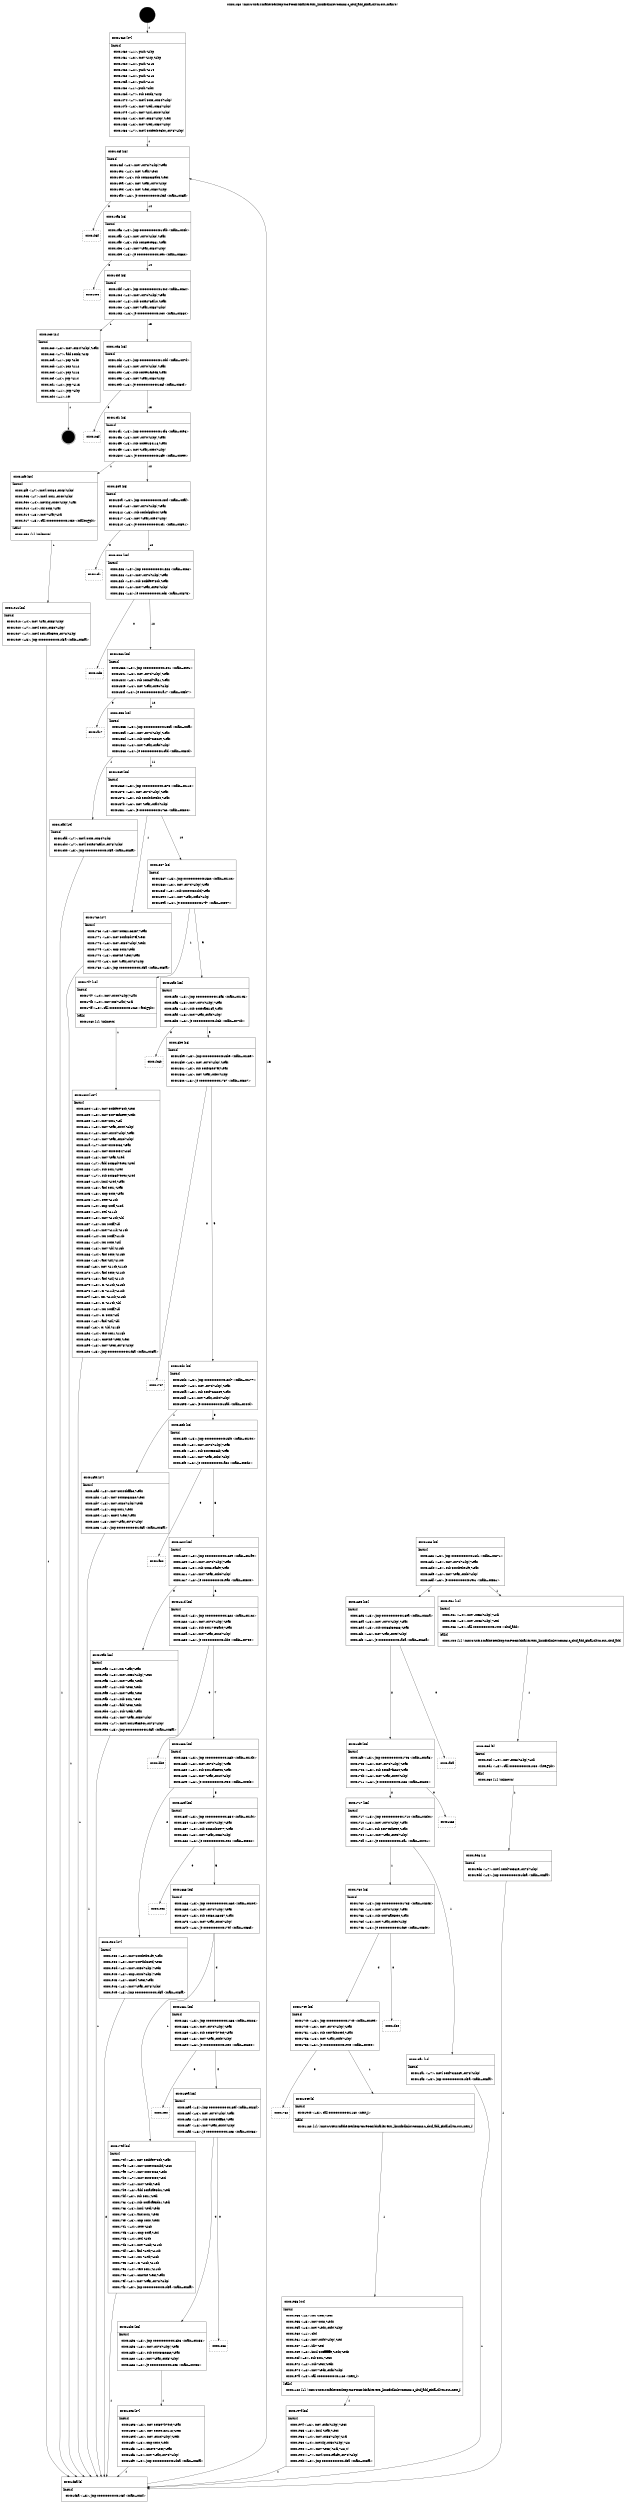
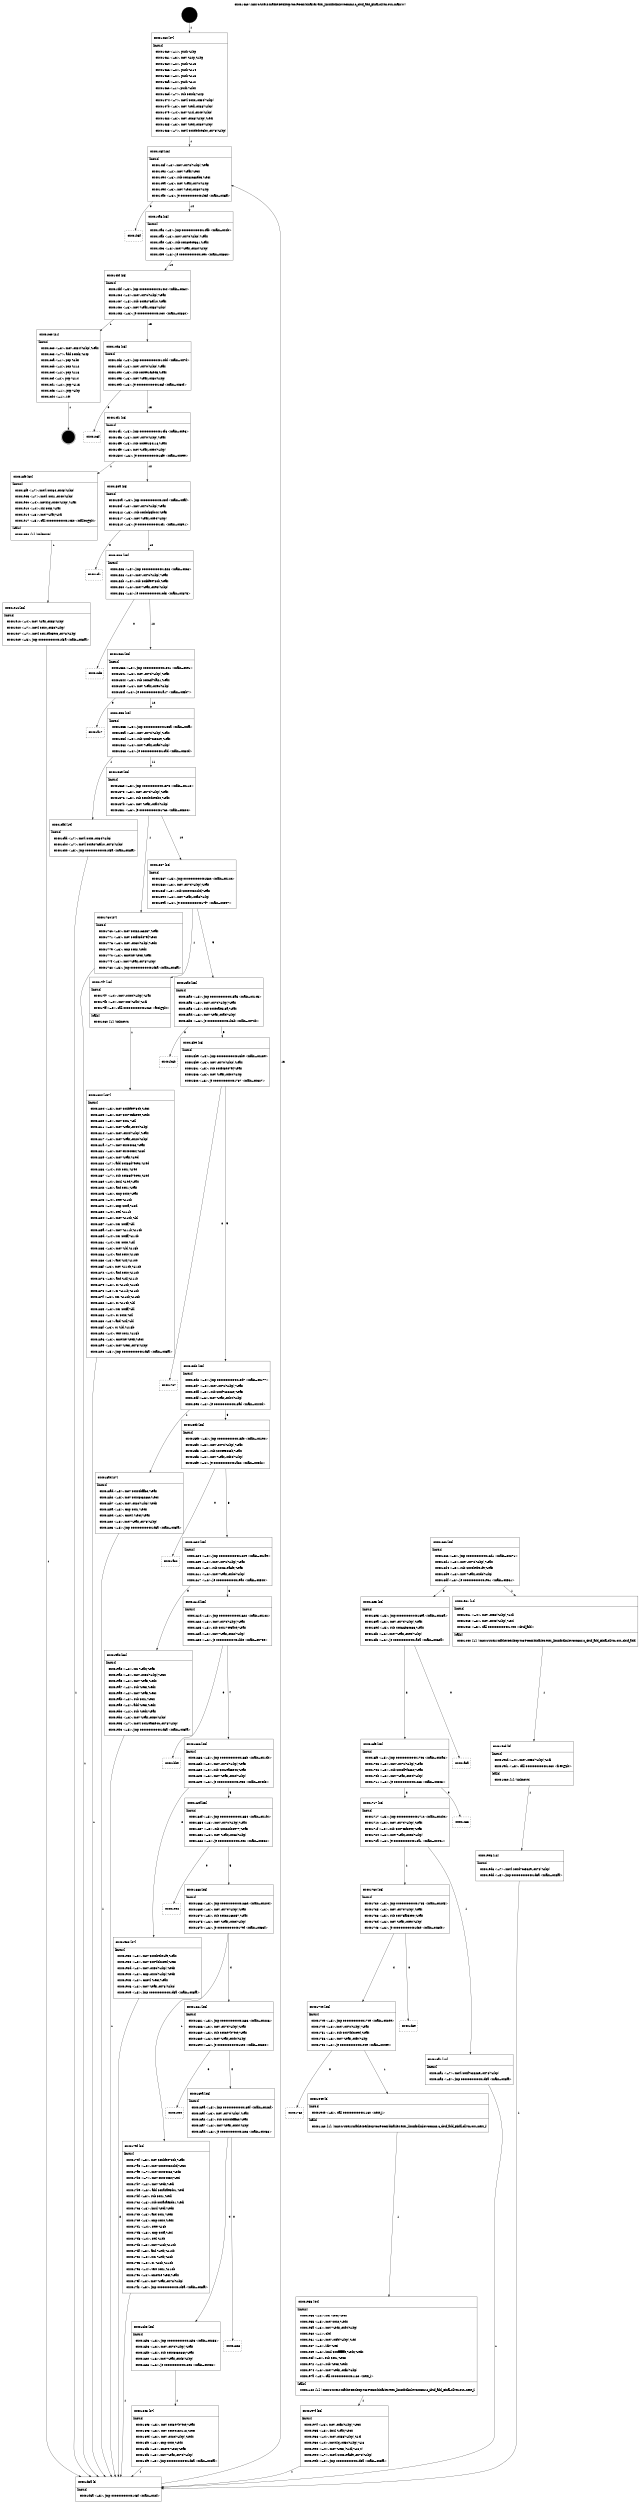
node "0x401c9c": removed
